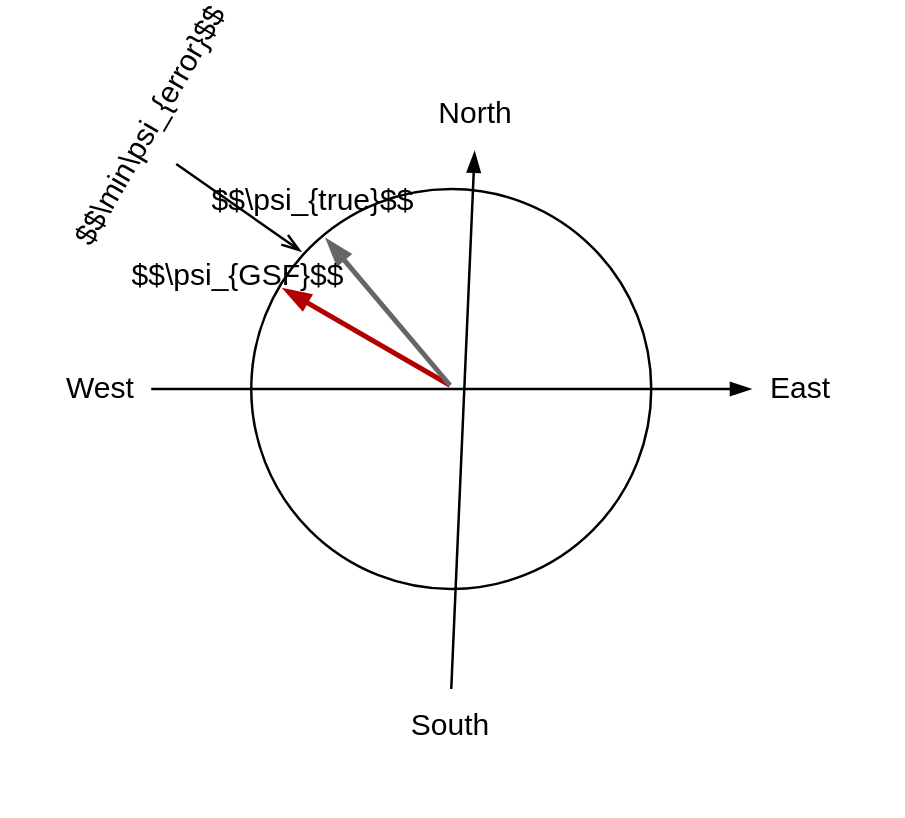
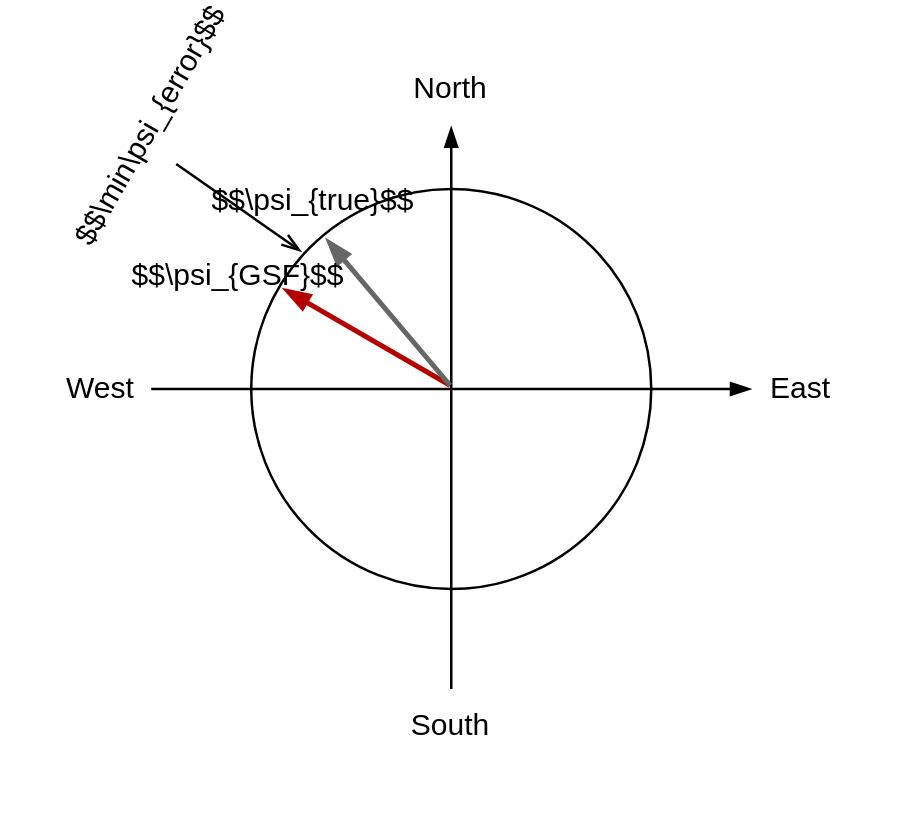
node "North": moved (476, 114) -> (451, 89)
